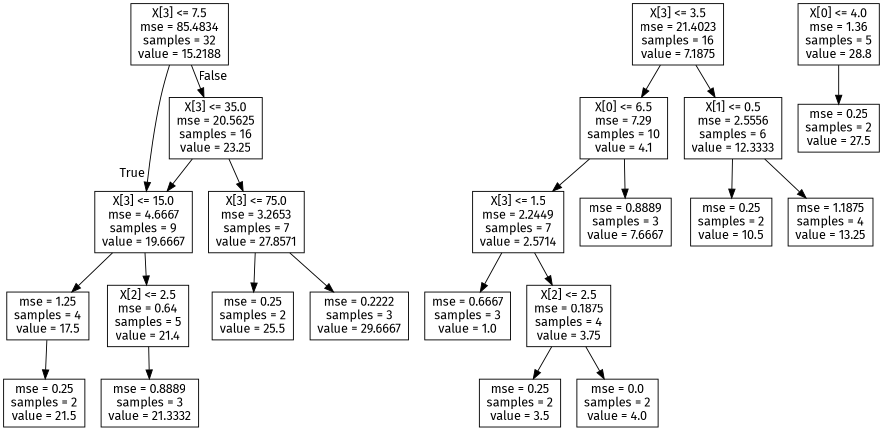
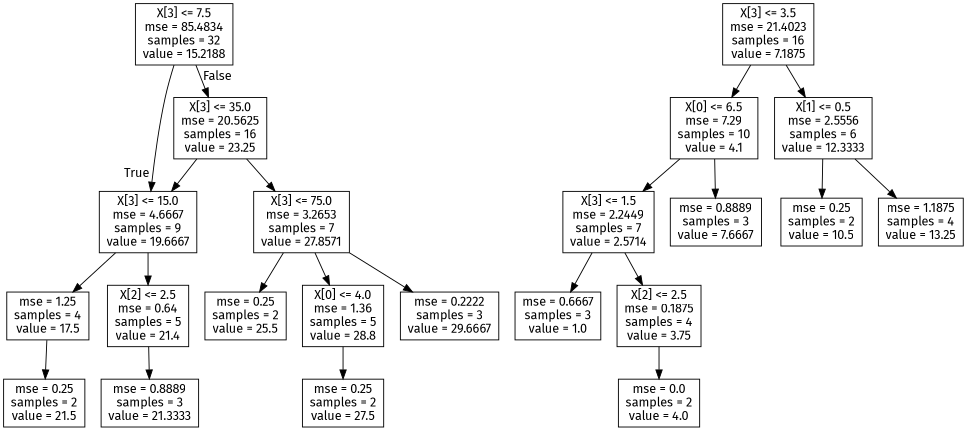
edge "X[3] <= 75.0 mse = 3.2653 samples = 7 value = 27.8571" -> "X[0] <= 4.0 mse = 1.36 samples = 5 value = 28.8": added
node "mse = 0.8889 samples = 3 value = 21.3332": label "mse = 0.8889 samples = 3 value = 21.3332" -> "mse = 0.8889 samples = 3 value = 21.3333"
node "mse = 0.25 samples = 2 value = 3.5": removed
